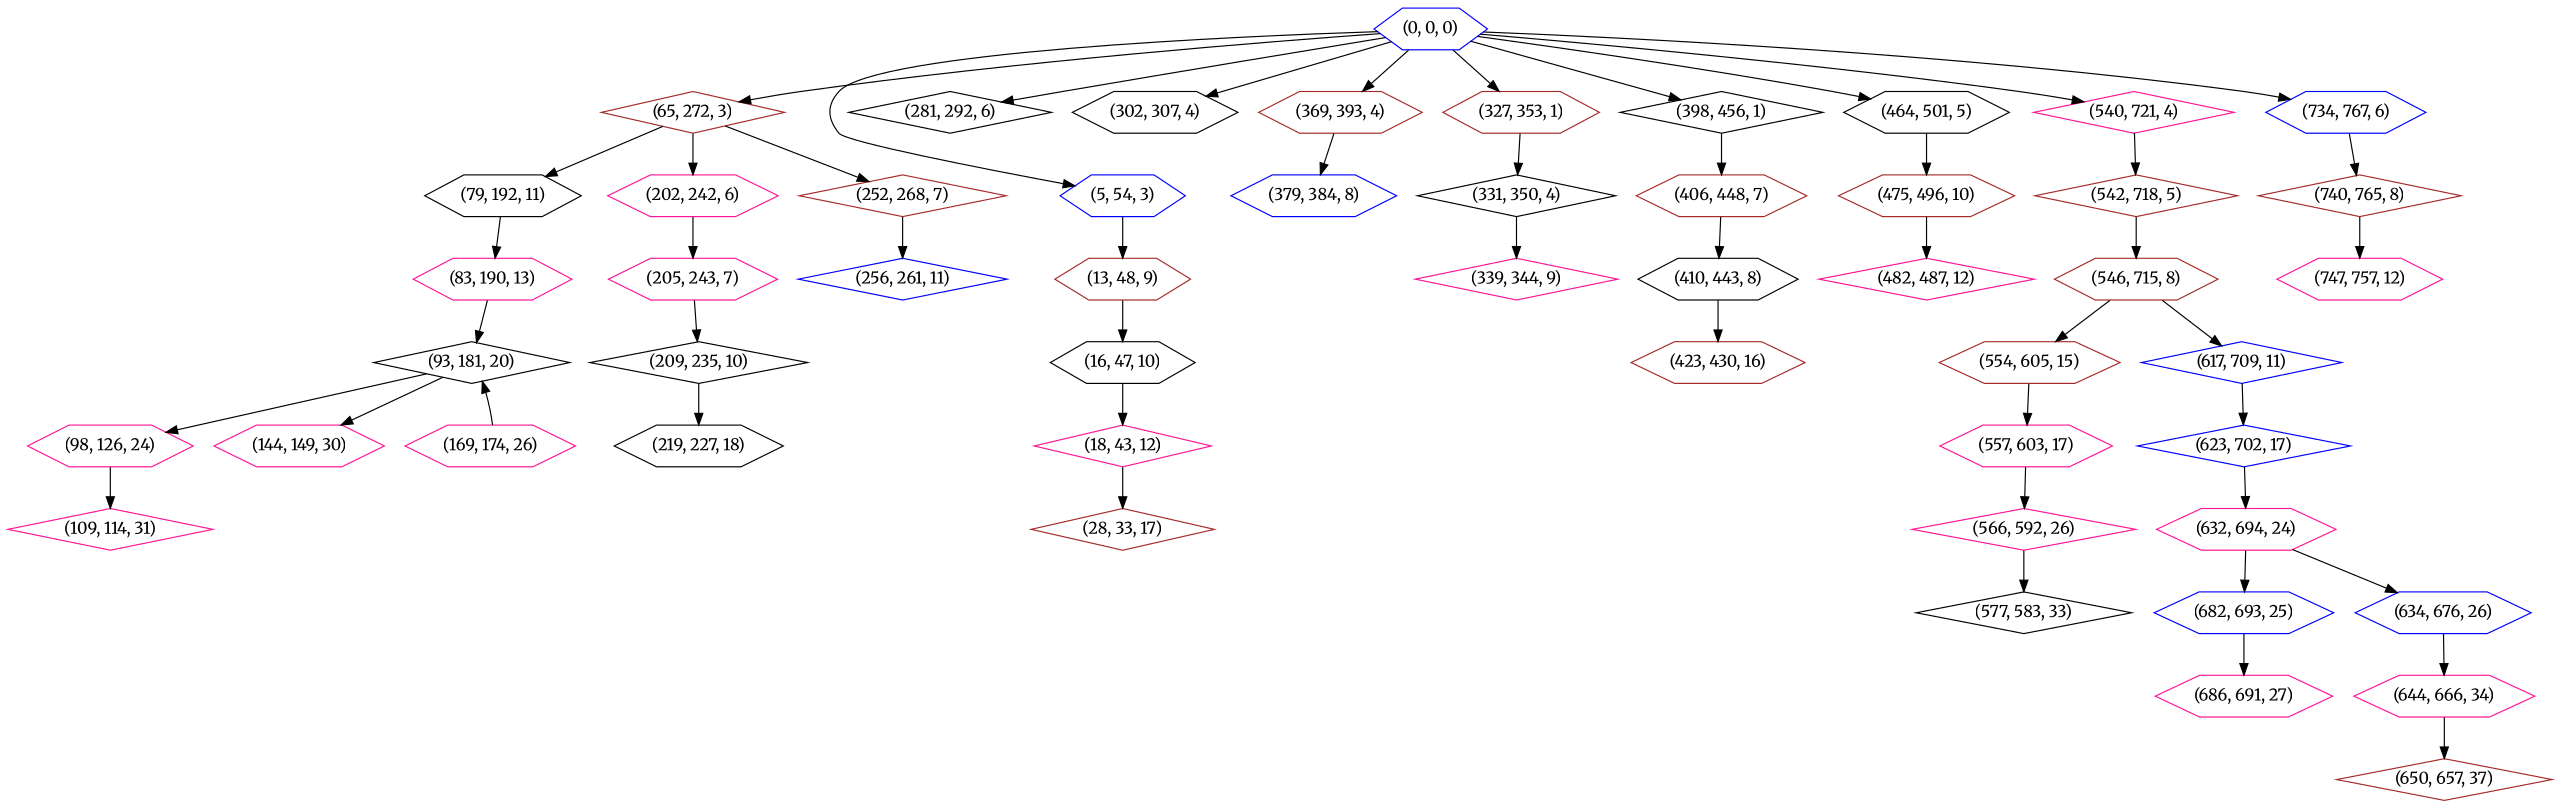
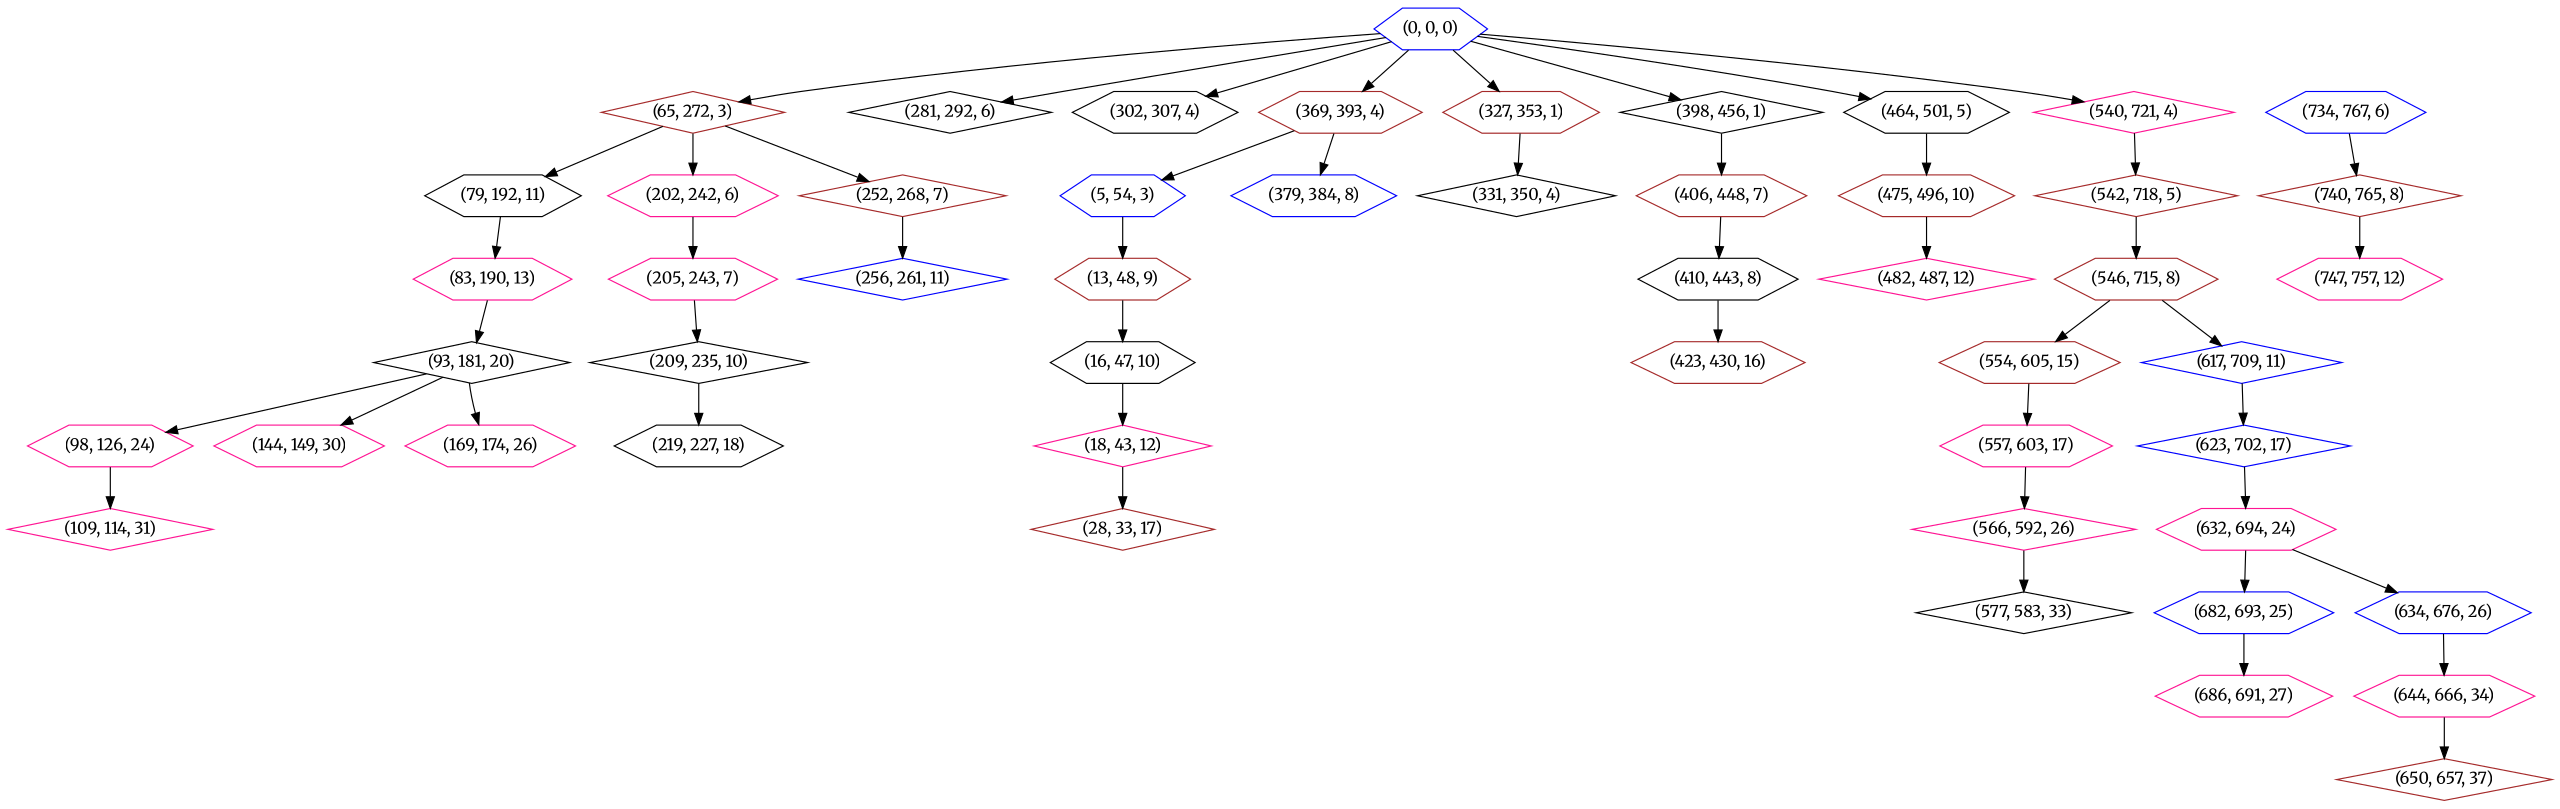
edge "(0, 0, 0)" -> "(734, 767, 6)": removed
edge "(0, 0, 0)" -> "(5, 54, 3)": now "(369, 393, 4)" -> "(5, 54, 3)"
node "(339, 344, 9)": removed
edge "(169, 174, 26)" -> "(93, 181, 20)": reversed
